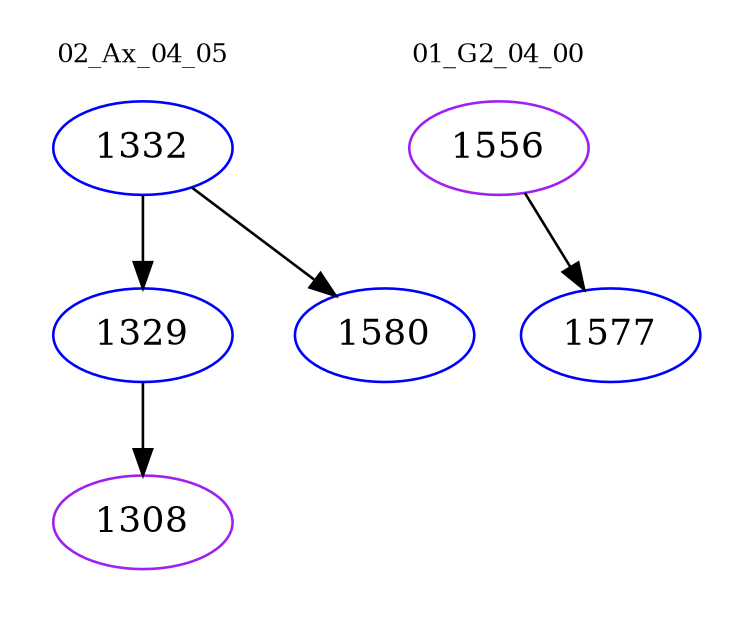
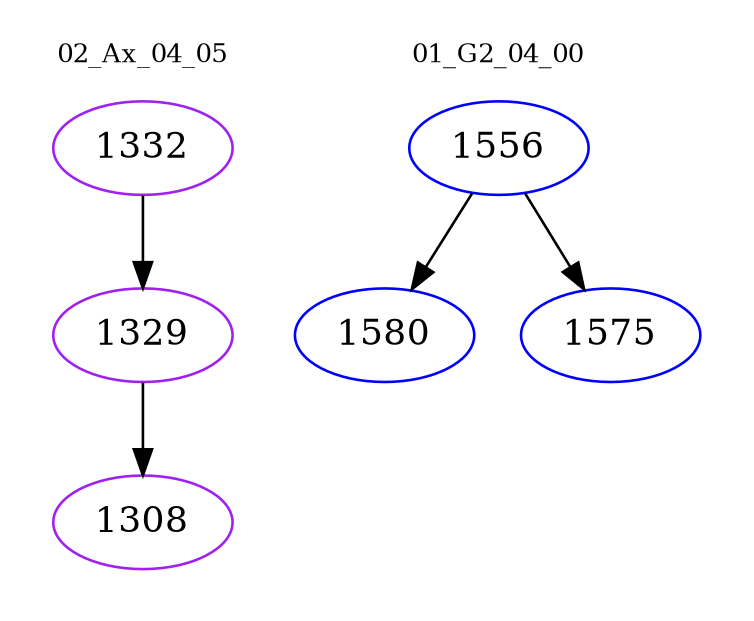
node "1332": color blue -> purple
node "1556": color purple -> blue
edge "1332" -> "1580": now "1556" -> "1580"
node "1329": color blue -> purple
node "1577": label "1577" -> "1575"
